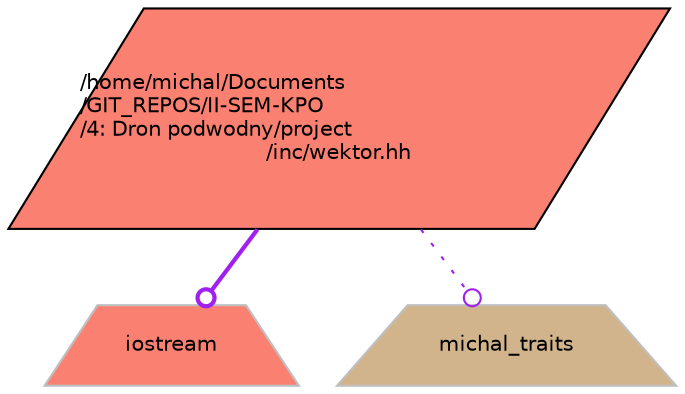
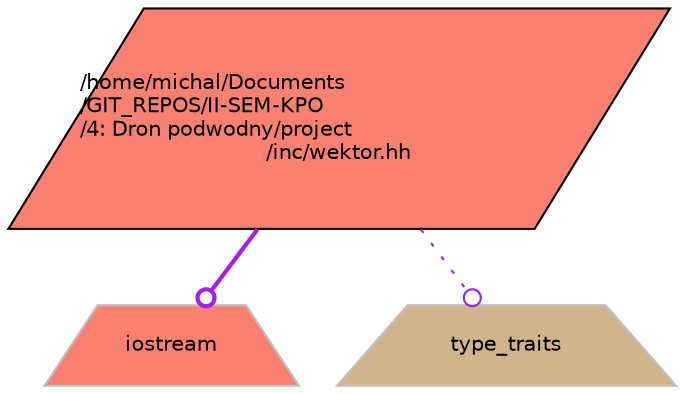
node "michal_traits": label "michal_traits" -> "type_traits"
